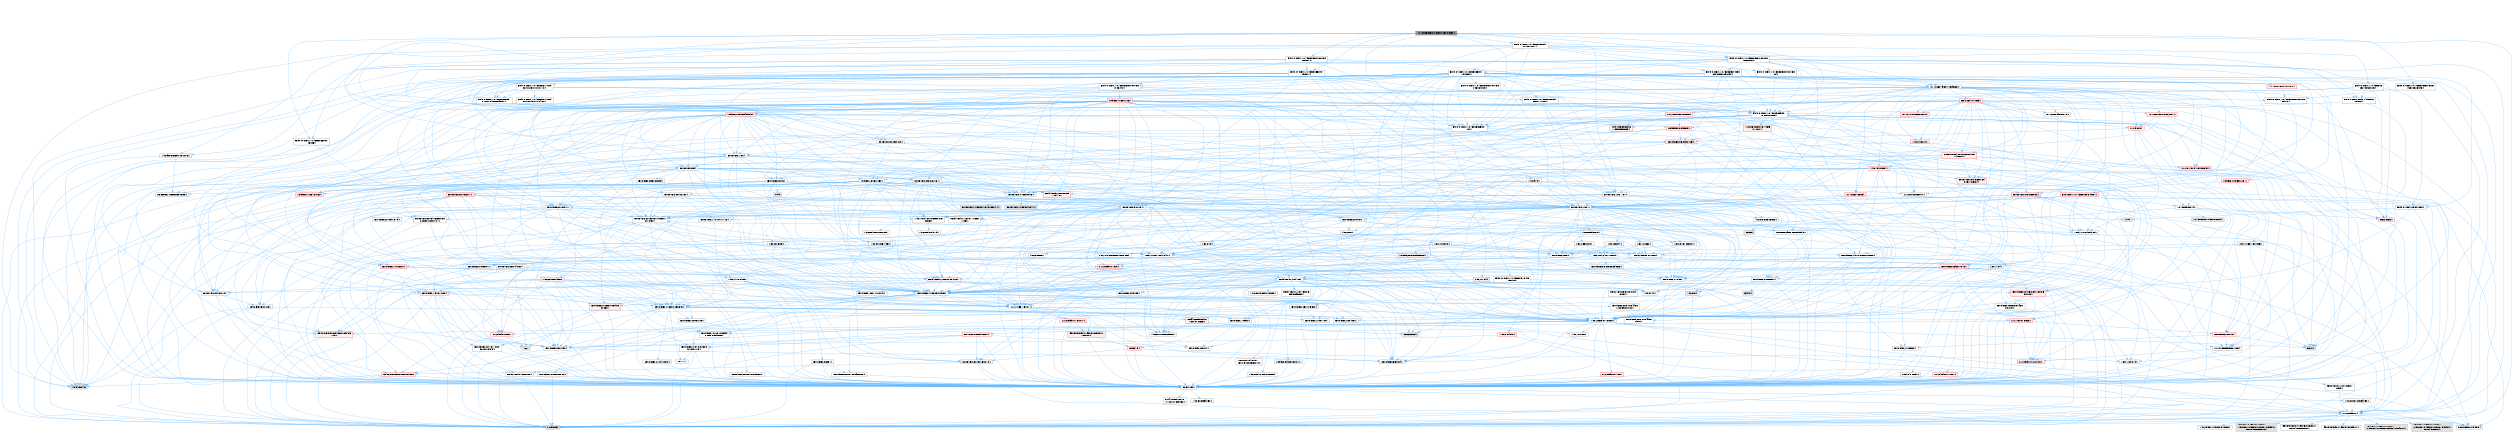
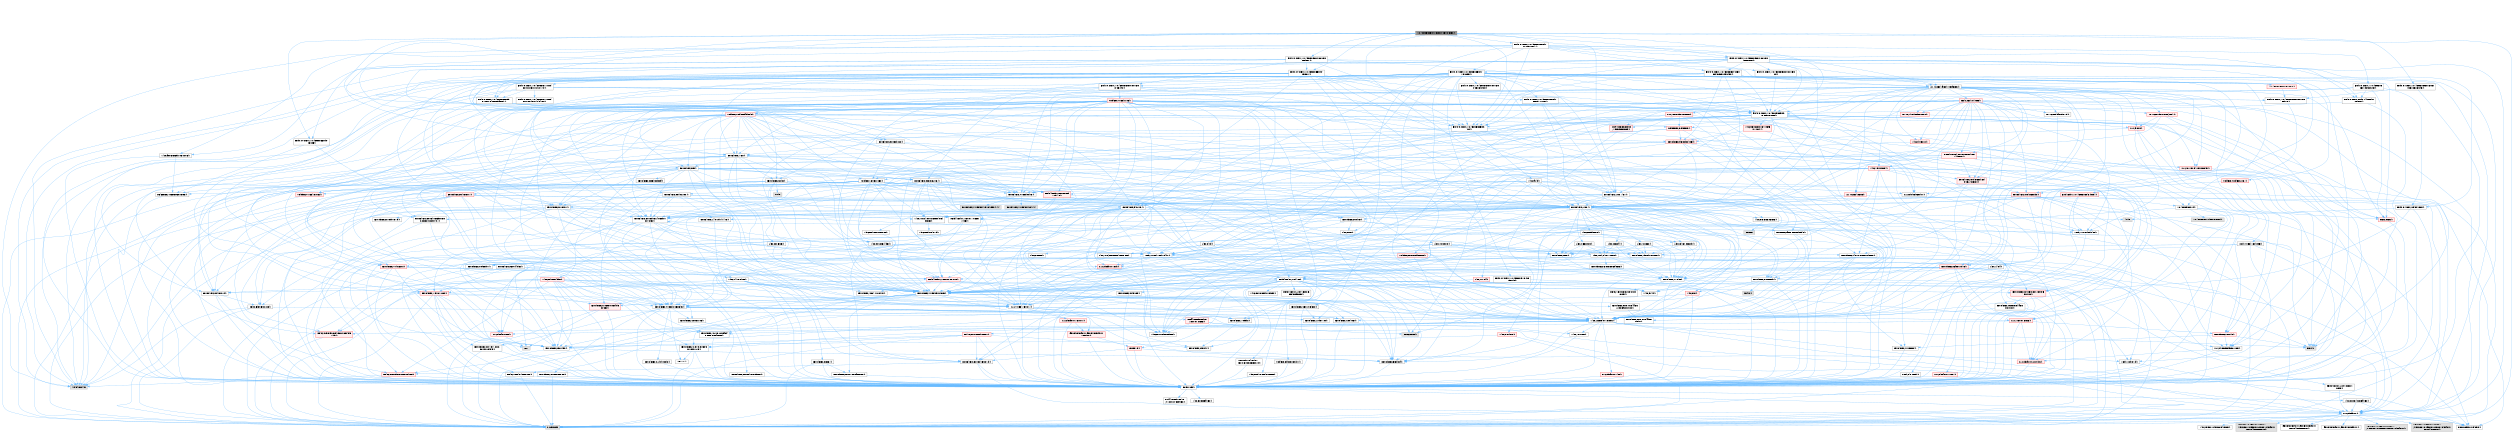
edge "Algo/Reverse.h" -> "Templates/AlignmentTemplates.h": now "Misc/StructBuilder.h" -> "Templates/AlignmentTemplates.h"
node "Traits/IdentityFunctor.h": label "Traits/IdentityFunctor.h" -> "Templates/IdentityFunctor.h"
